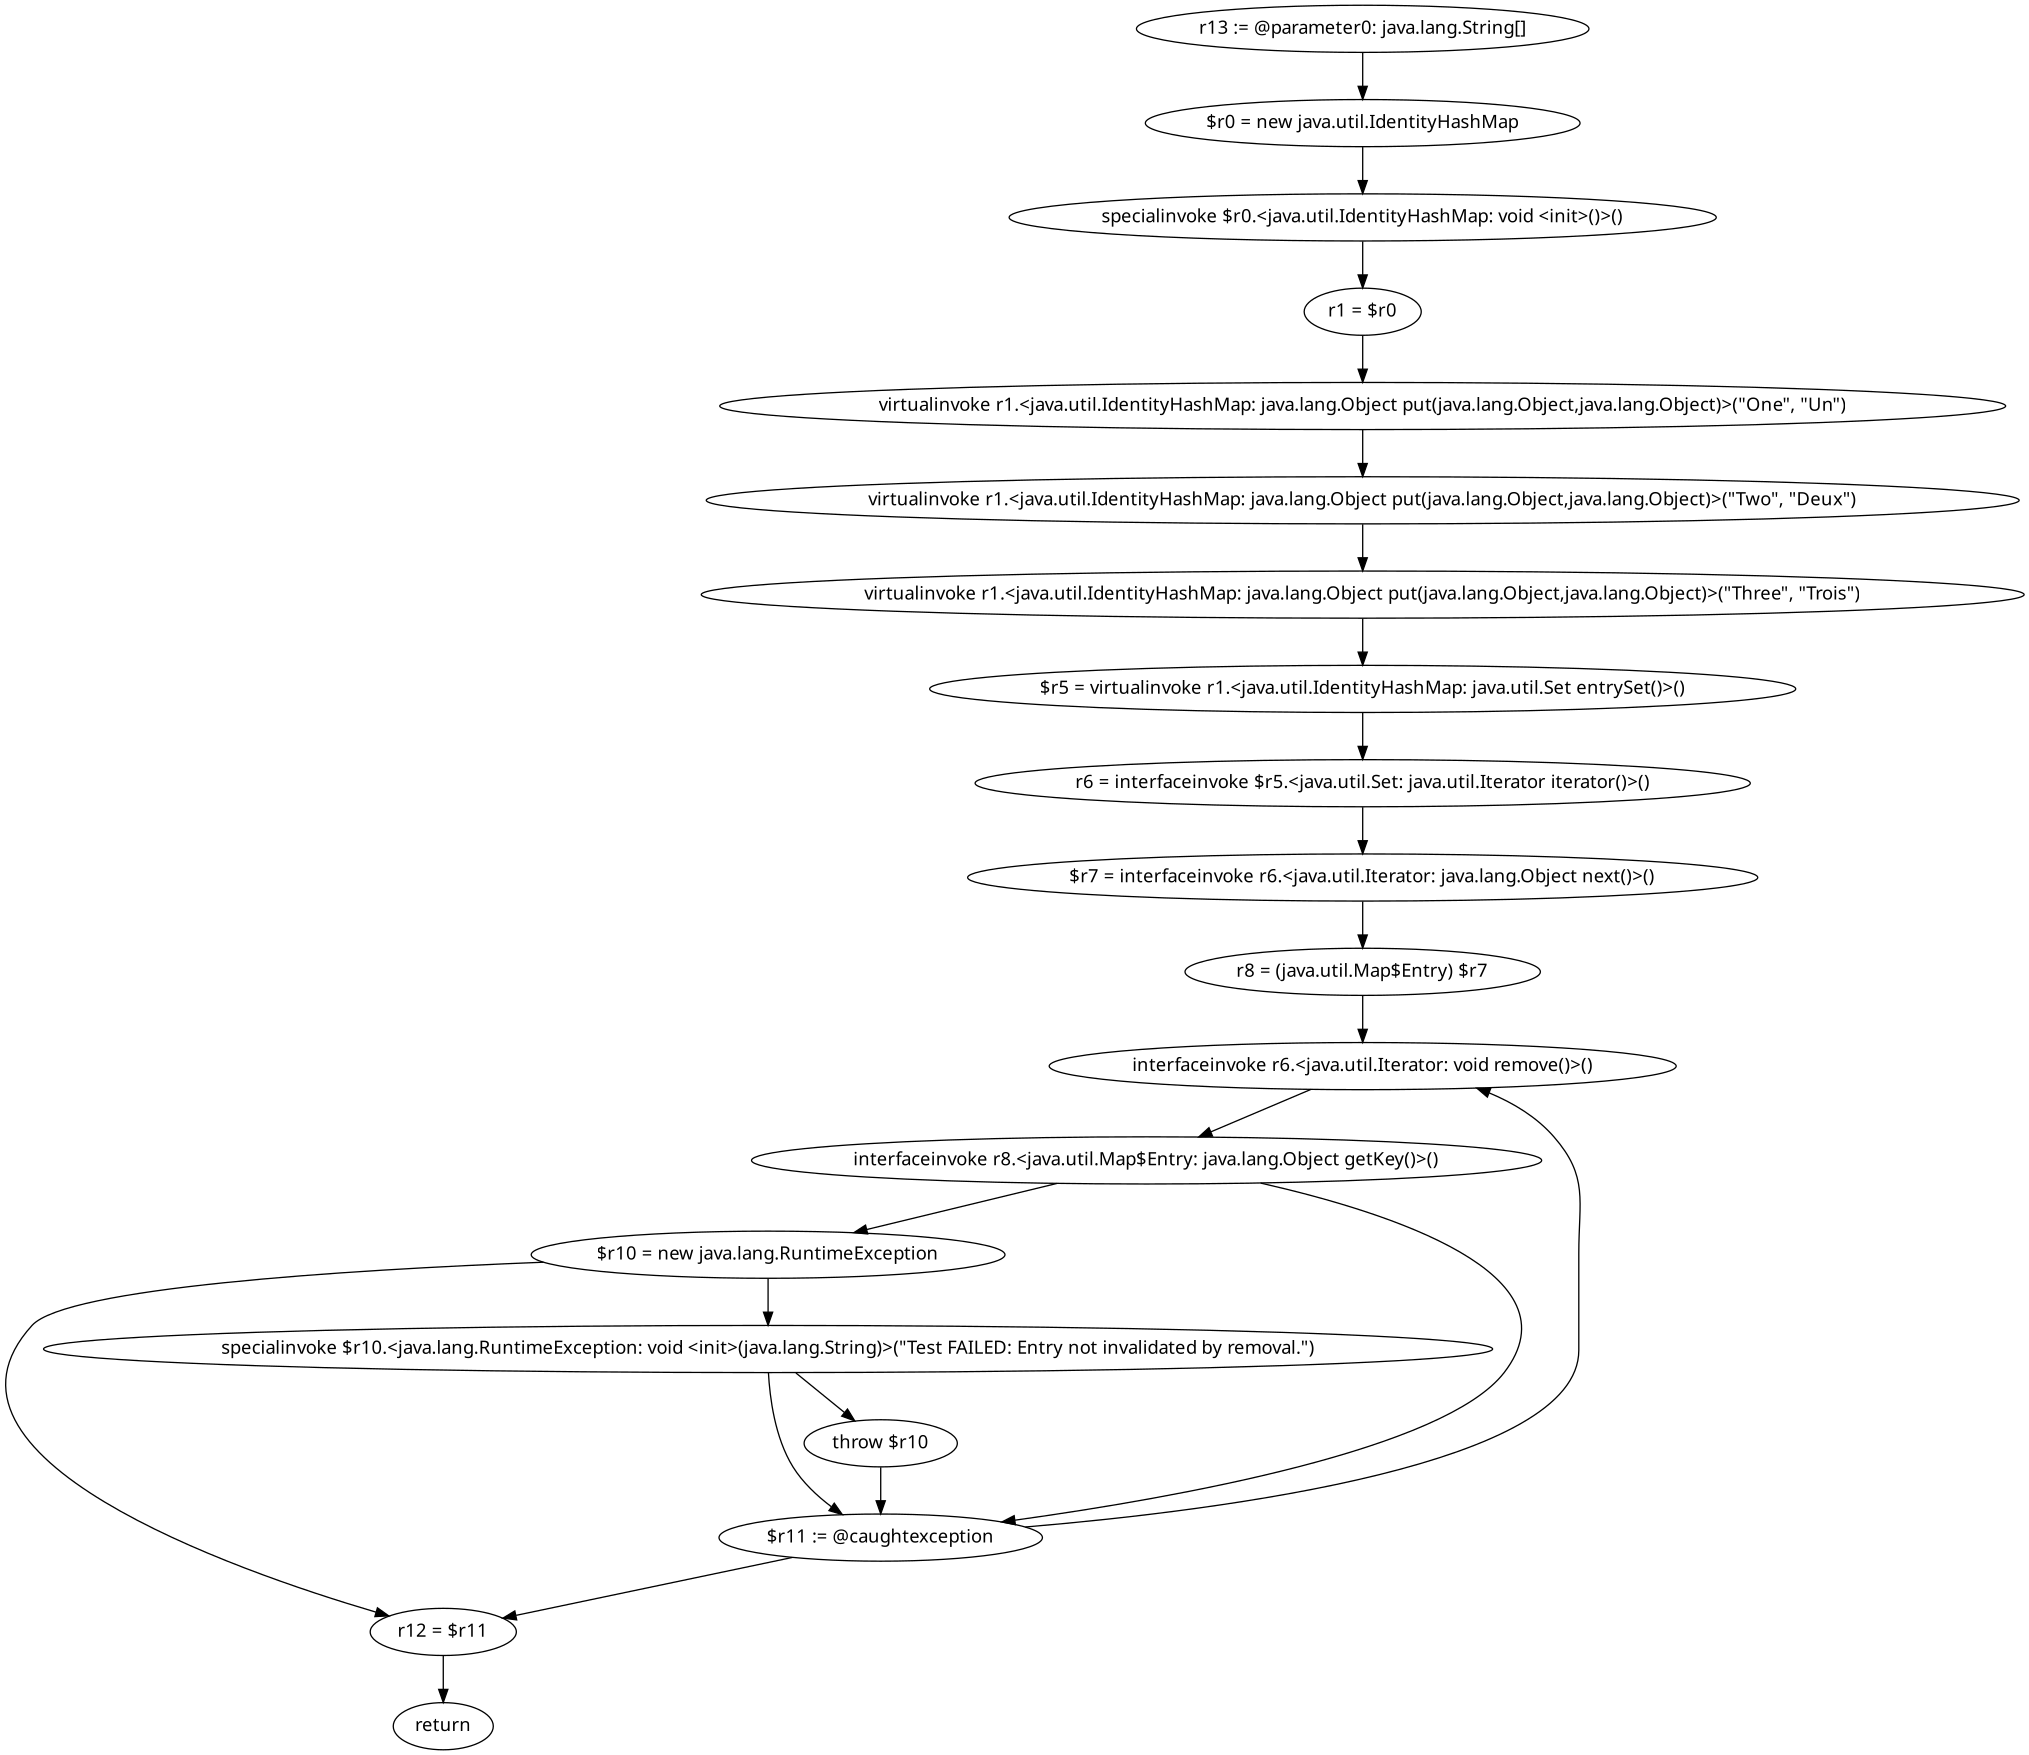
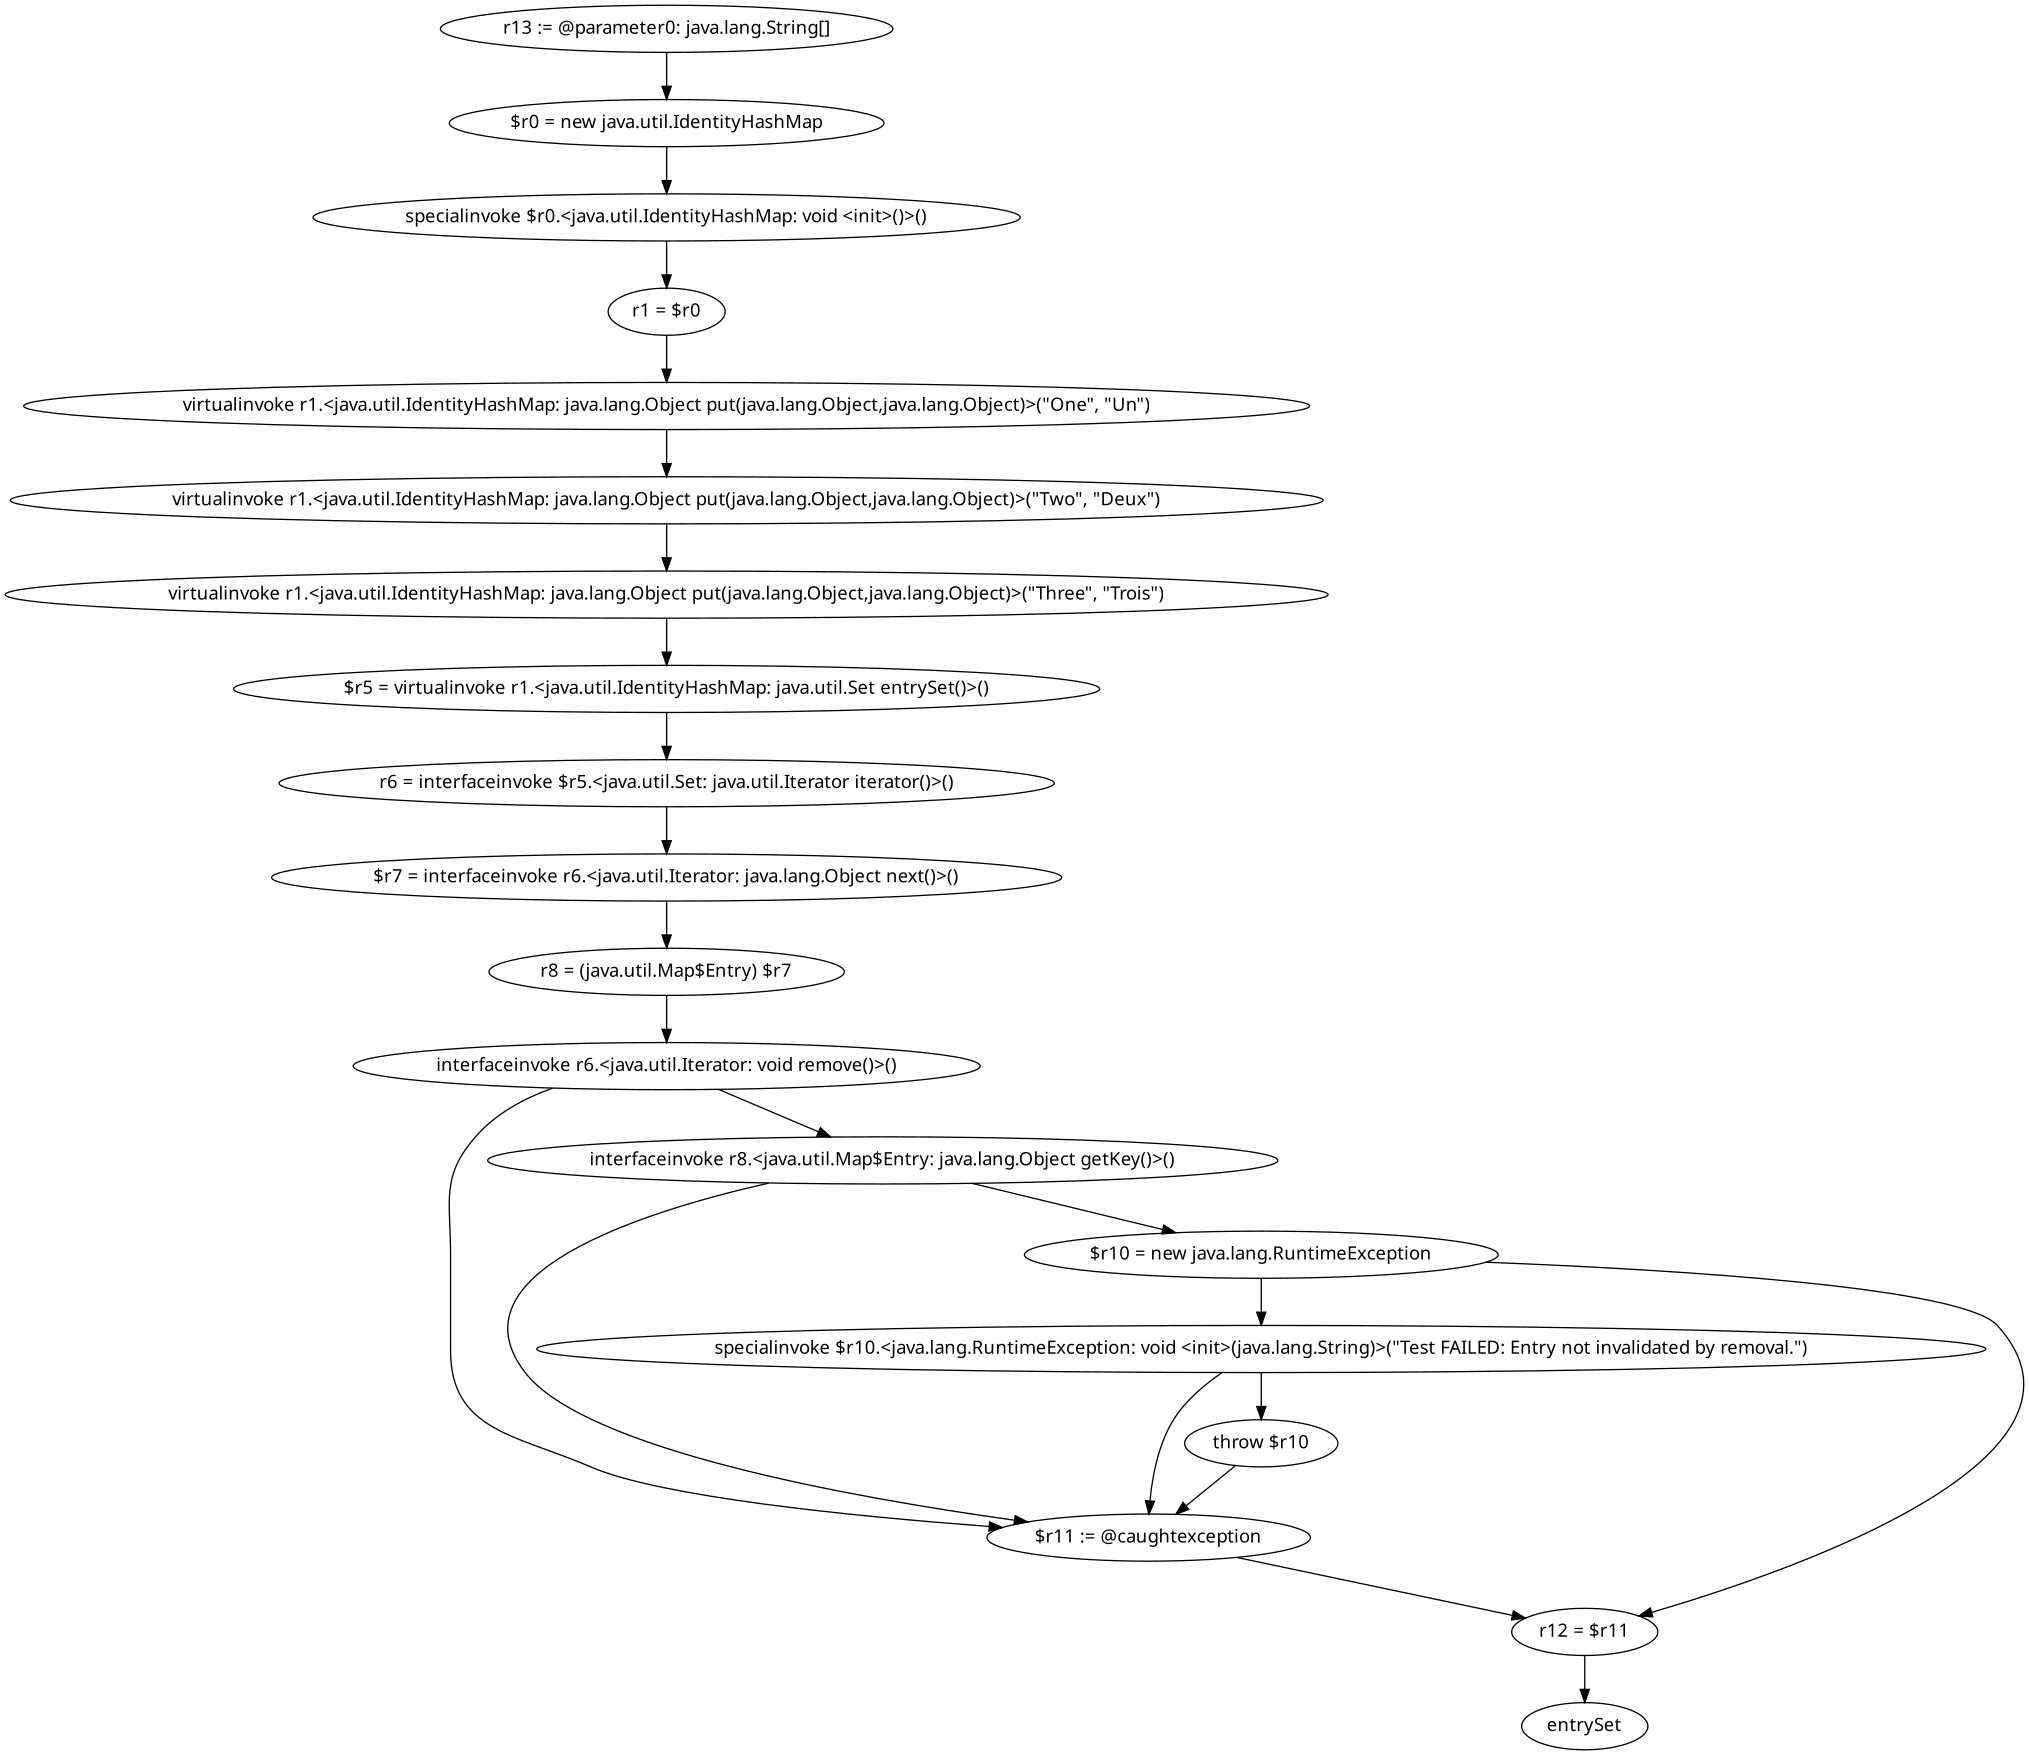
edge "$r11 := @caughtexception" -> "interfaceinvoke r6.<java.util.Iterator: void remove()>()": reversed
node "return": label "return" -> "entrySet"
